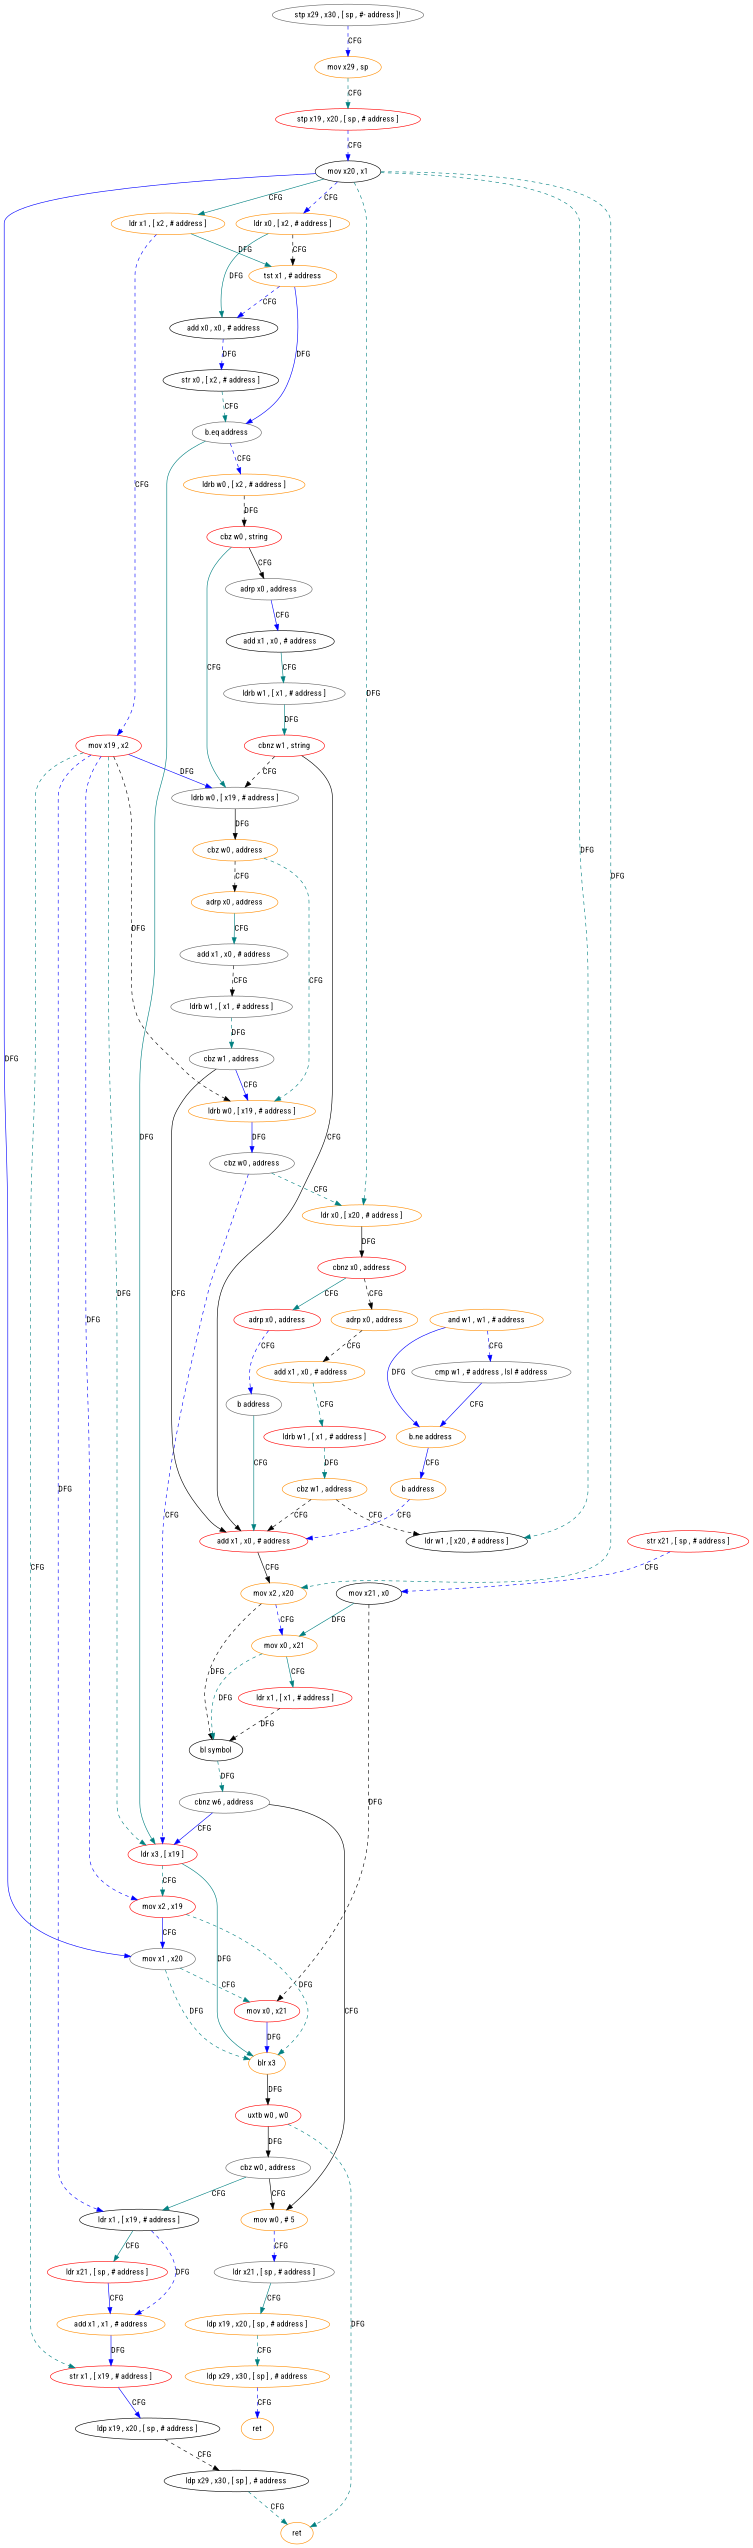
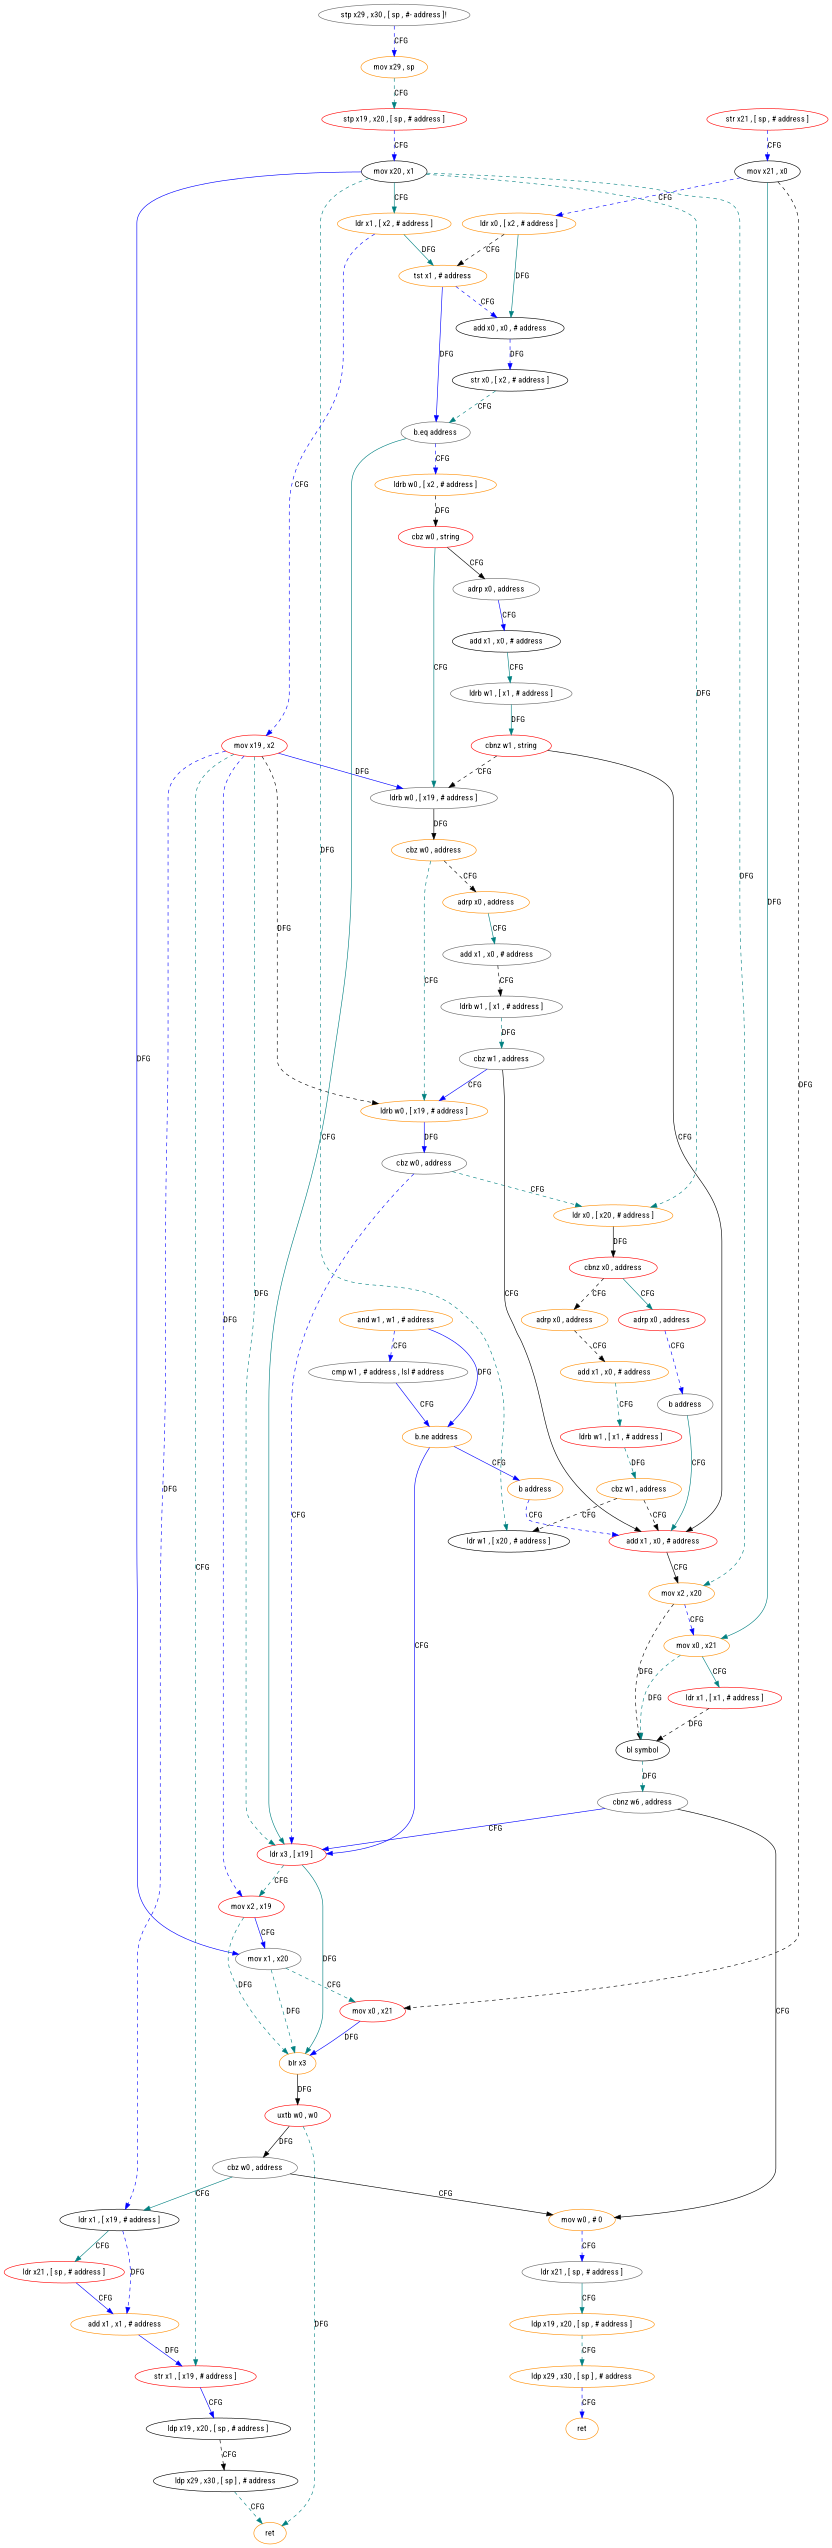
edge "mov x20 , x1" -> "ldr x0 , [ x2 , # address ]": now "mov x21 , x0" -> "ldr x0 , [ x2 , # address ]"
edge "b.eq address" -> "ldr x3 , [ x19 ]": label "DFG" -> "CFG"
edge "b.ne address" -> "ldr x3 , [ x19 ]": added, label "CFG"
node "mov w0 , # 5": label "mov w0 , # 5" -> "mov w0 , # 0"
